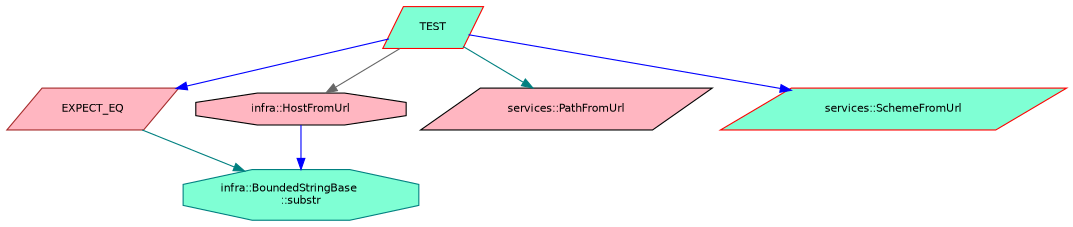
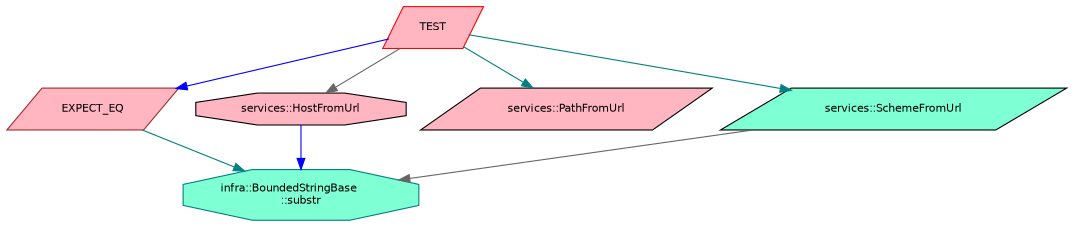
node "TEST": fillcolor aquamarine -> lightpink
edge "TEST" -> "services::SchemeFromUrl": color blue -> teal
node "infra::HostFromUrl": label "infra::HostFromUrl" -> "services::HostFromUrl"
node "services::SchemeFromUrl": color red -> black
edge "services::SchemeFromUrl" -> "infra::BoundedStringBase ::substr": added
